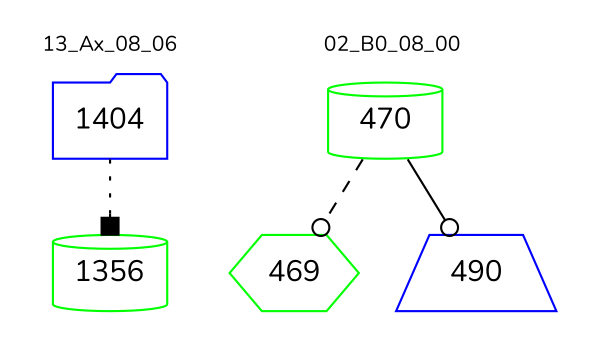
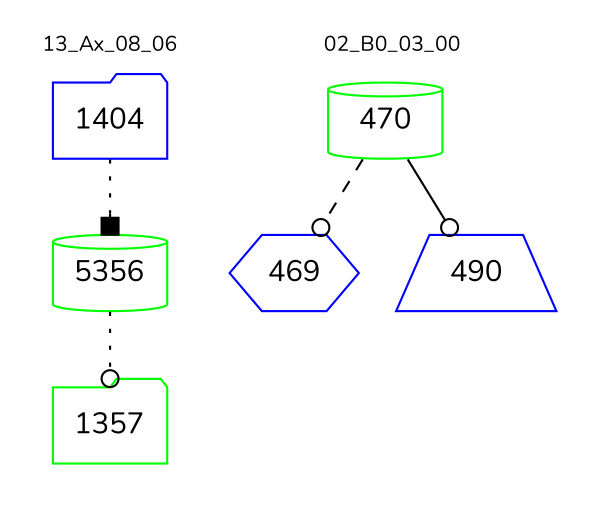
cluster "02_B0_08_00": label "02_B0_08_00" -> "02_B0_03_00"
node "1356": label "1356" -> "5356"
node "469": color green -> blue
node "1357": added
